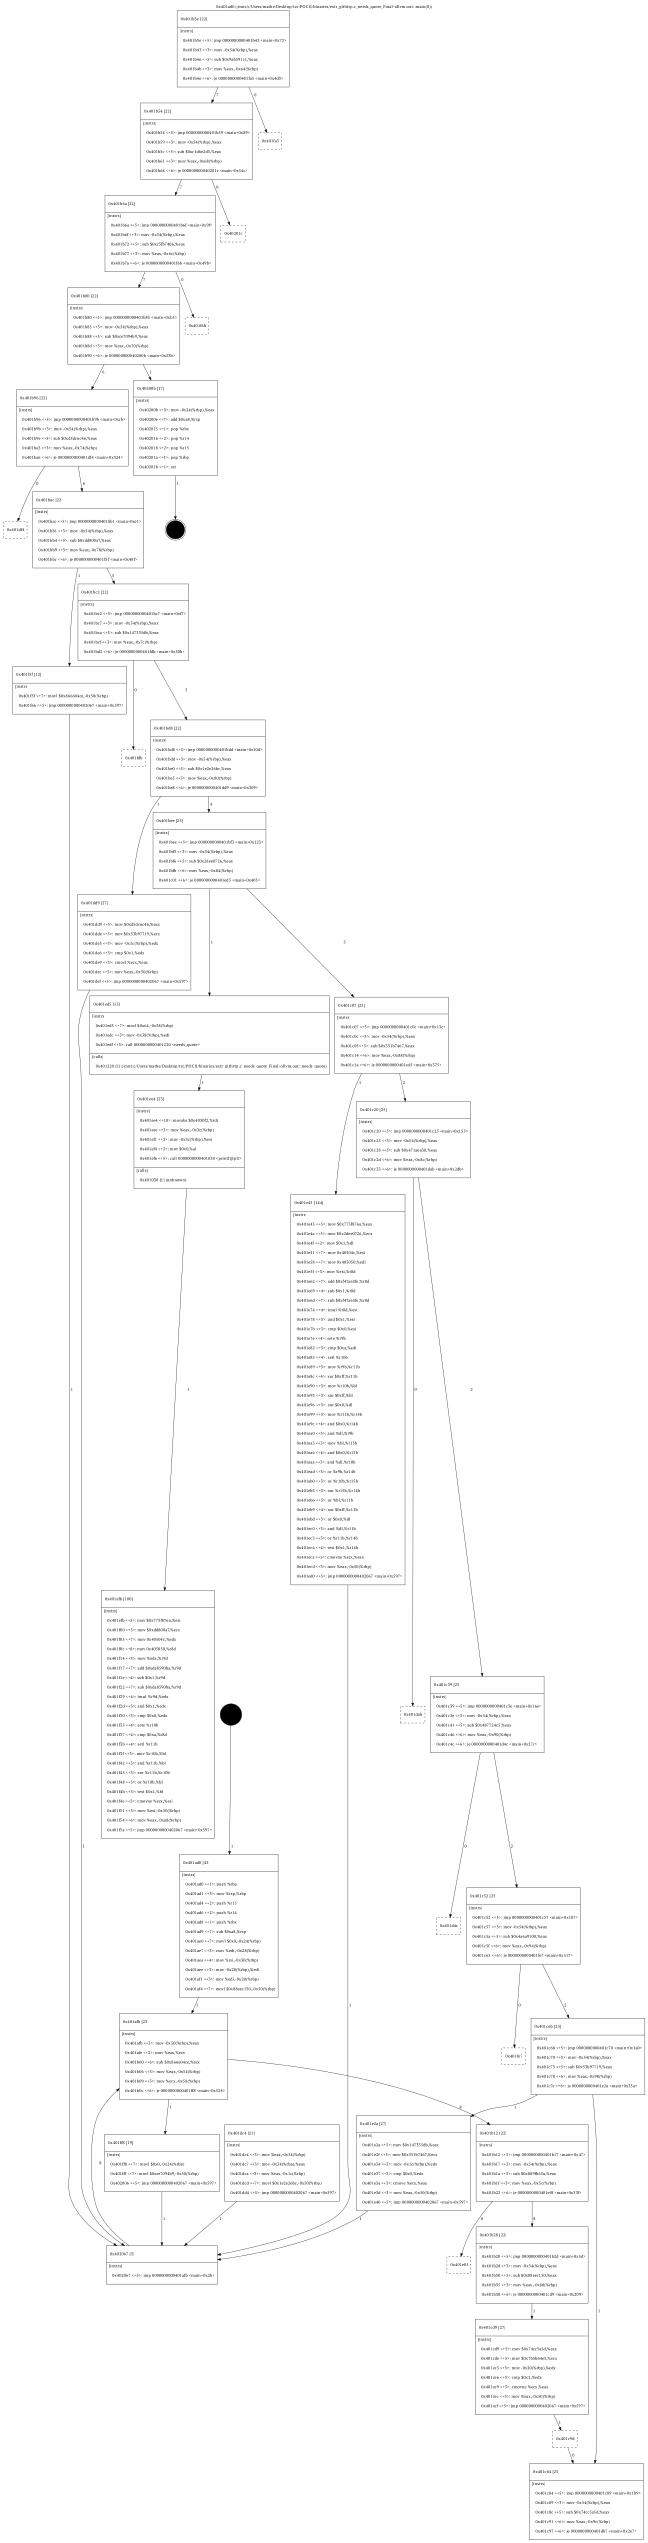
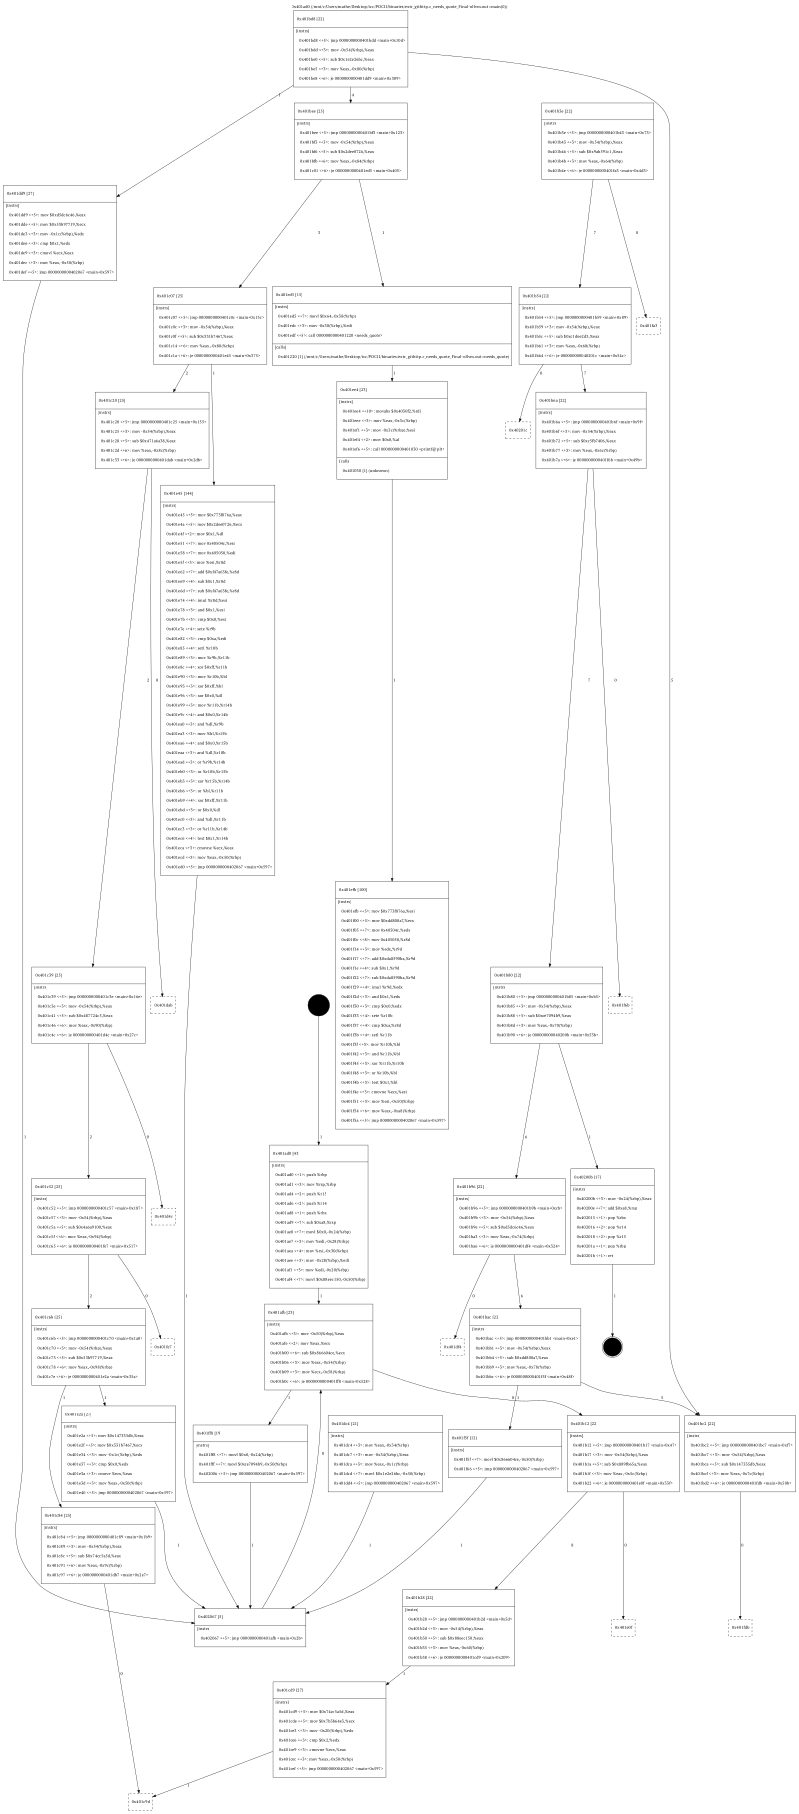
edge "0x401bc2 [22]" -> "0x401bd8 [22]": reversed
edge "0x401c9d" -> "0x401c84 [25]": reversed
